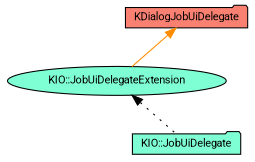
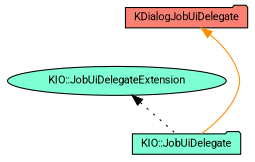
edge "KIO::JobUiDelegateExtension" -> "KDialogJobUiDelegate": now "KIO::JobUiDelegate" -> "KDialogJobUiDelegate"
